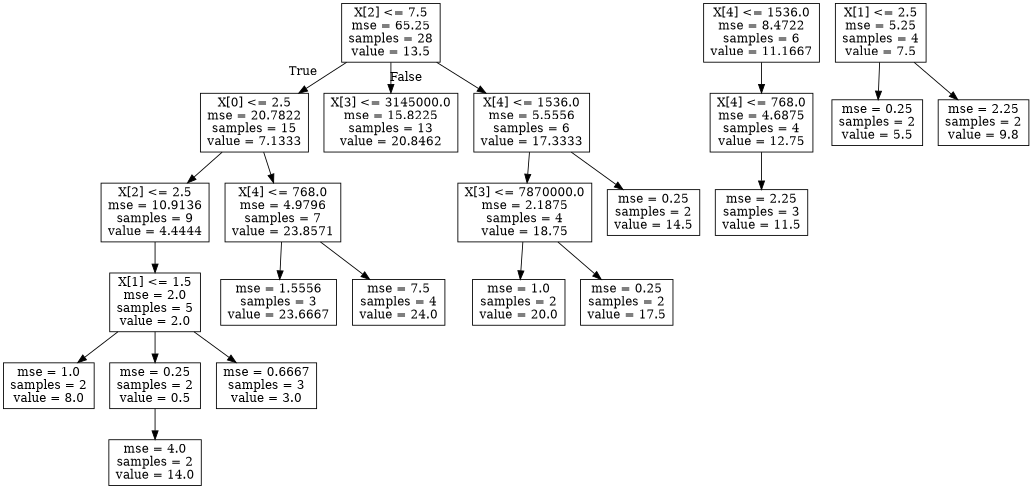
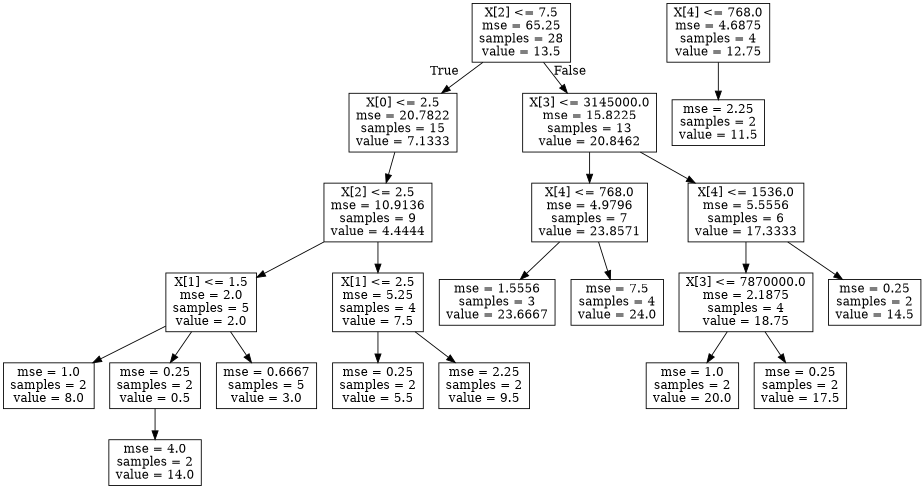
node "X[4] <= 1536.0 mse = 8.4722 samples = 6 value = 11.1667": removed
edge "X[2] <= 7.5 mse = 65.25 samples = 28 value = 13.5" -> "X[4] <= 1536.0 mse = 5.5556 samples = 6 value = 17.3333": now "X[3] <= 3145000.0 mse = 15.8225 samples = 13 value = 20.8462" -> "X[4] <= 1536.0 mse = 5.5556 samples = 6 value = 17.3333"
node "mse = 2.25 samples = 2 value = 9.8": label "mse = 2.25 samples = 2 value = 9.8" -> "mse = 2.25 samples = 2 value = 9.5"
edge "X[0] <= 2.5 mse = 20.7822 samples = 15 value = 7.1333" -> "X[4] <= 768.0 mse = 4.9796 samples = 7 value = 23.8571": now "X[3] <= 3145000.0 mse = 15.8225 samples = 13 value = 20.8462" -> "X[4] <= 768.0 mse = 4.9796 samples = 7 value = 23.8571"
node "mse = 2.25 samples = 3 value = 11.5": label "mse = 2.25 samples = 3 value = 11.5" -> "mse = 2.25 samples = 2 value = 11.5"
edge "X[2] <= 2.5 mse = 10.9136 samples = 9 value = 4.4444" -> "X[1] <= 2.5 mse = 5.25 samples = 4 value = 7.5": added
node "mse = 0.6667 samples = 3 value = 3.0": label "mse = 0.6667 samples = 3 value = 3.0" -> "mse = 0.6667 samples = 5 value = 3.0"
